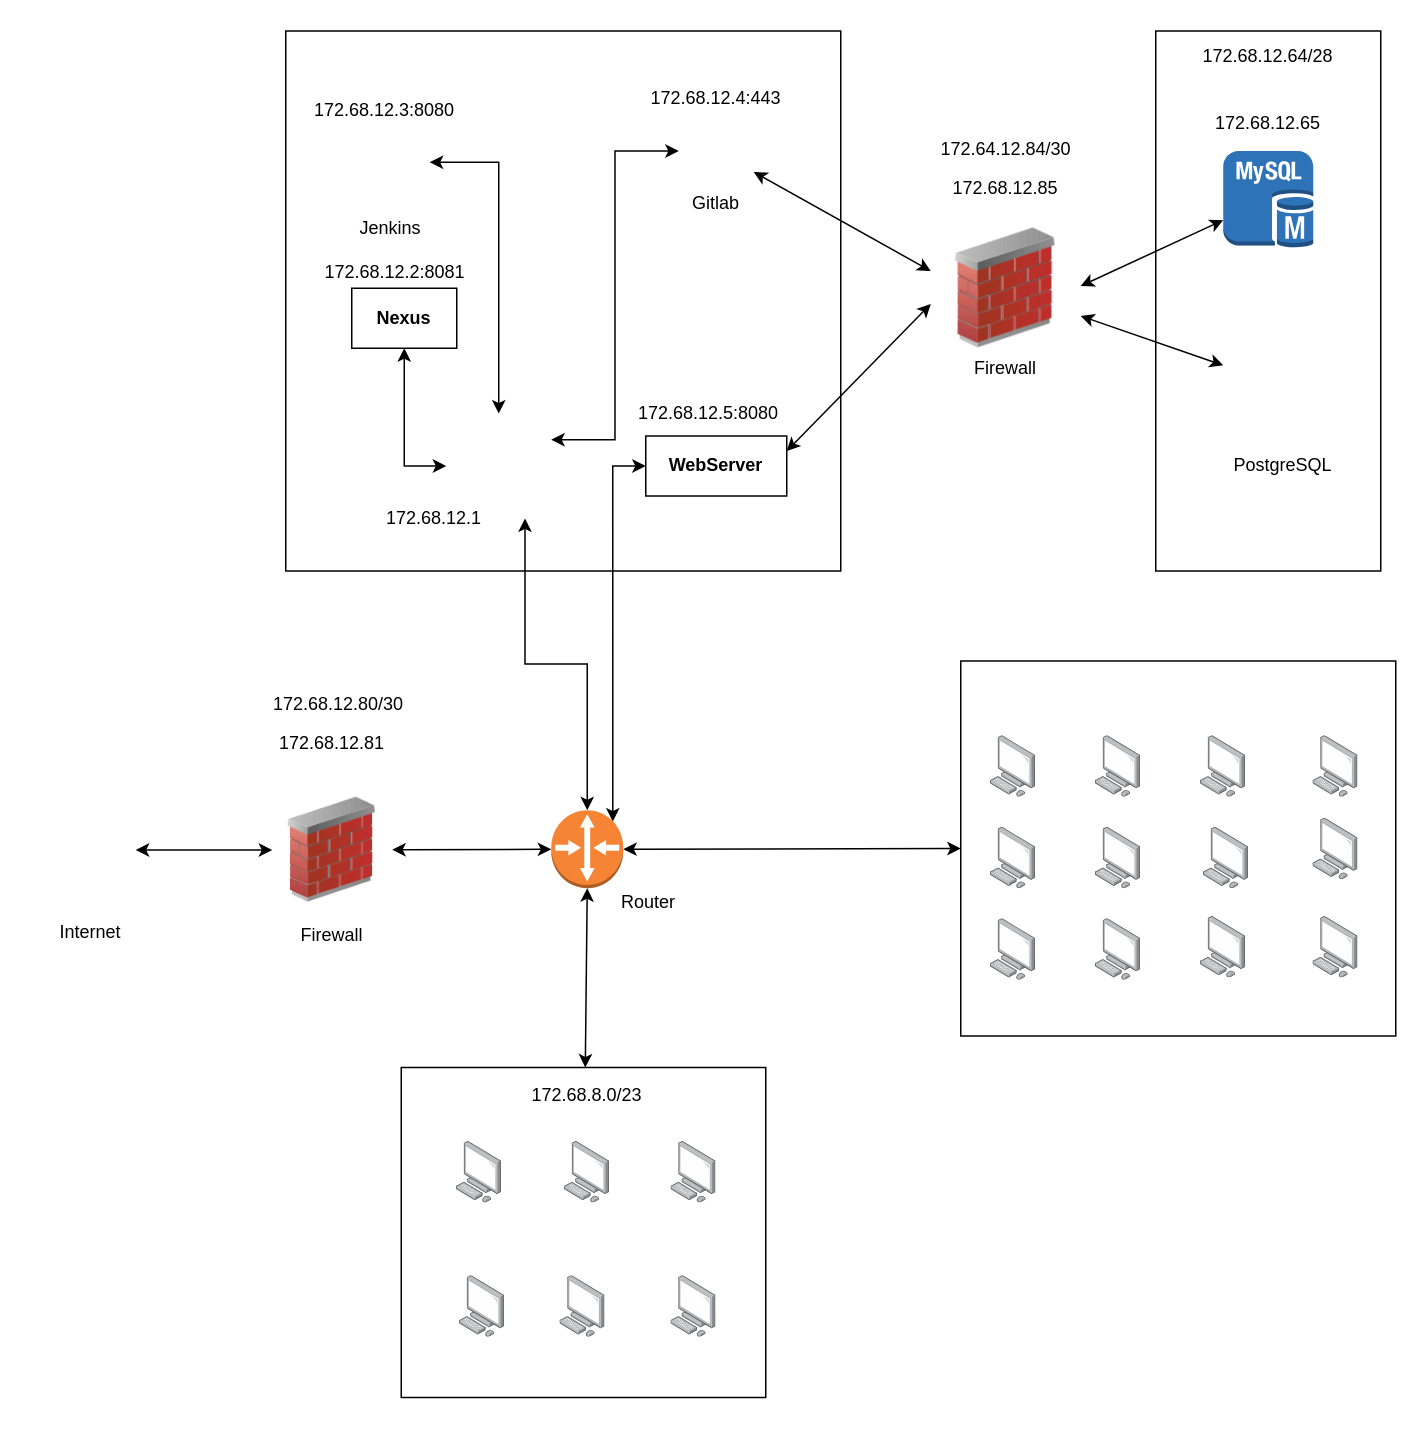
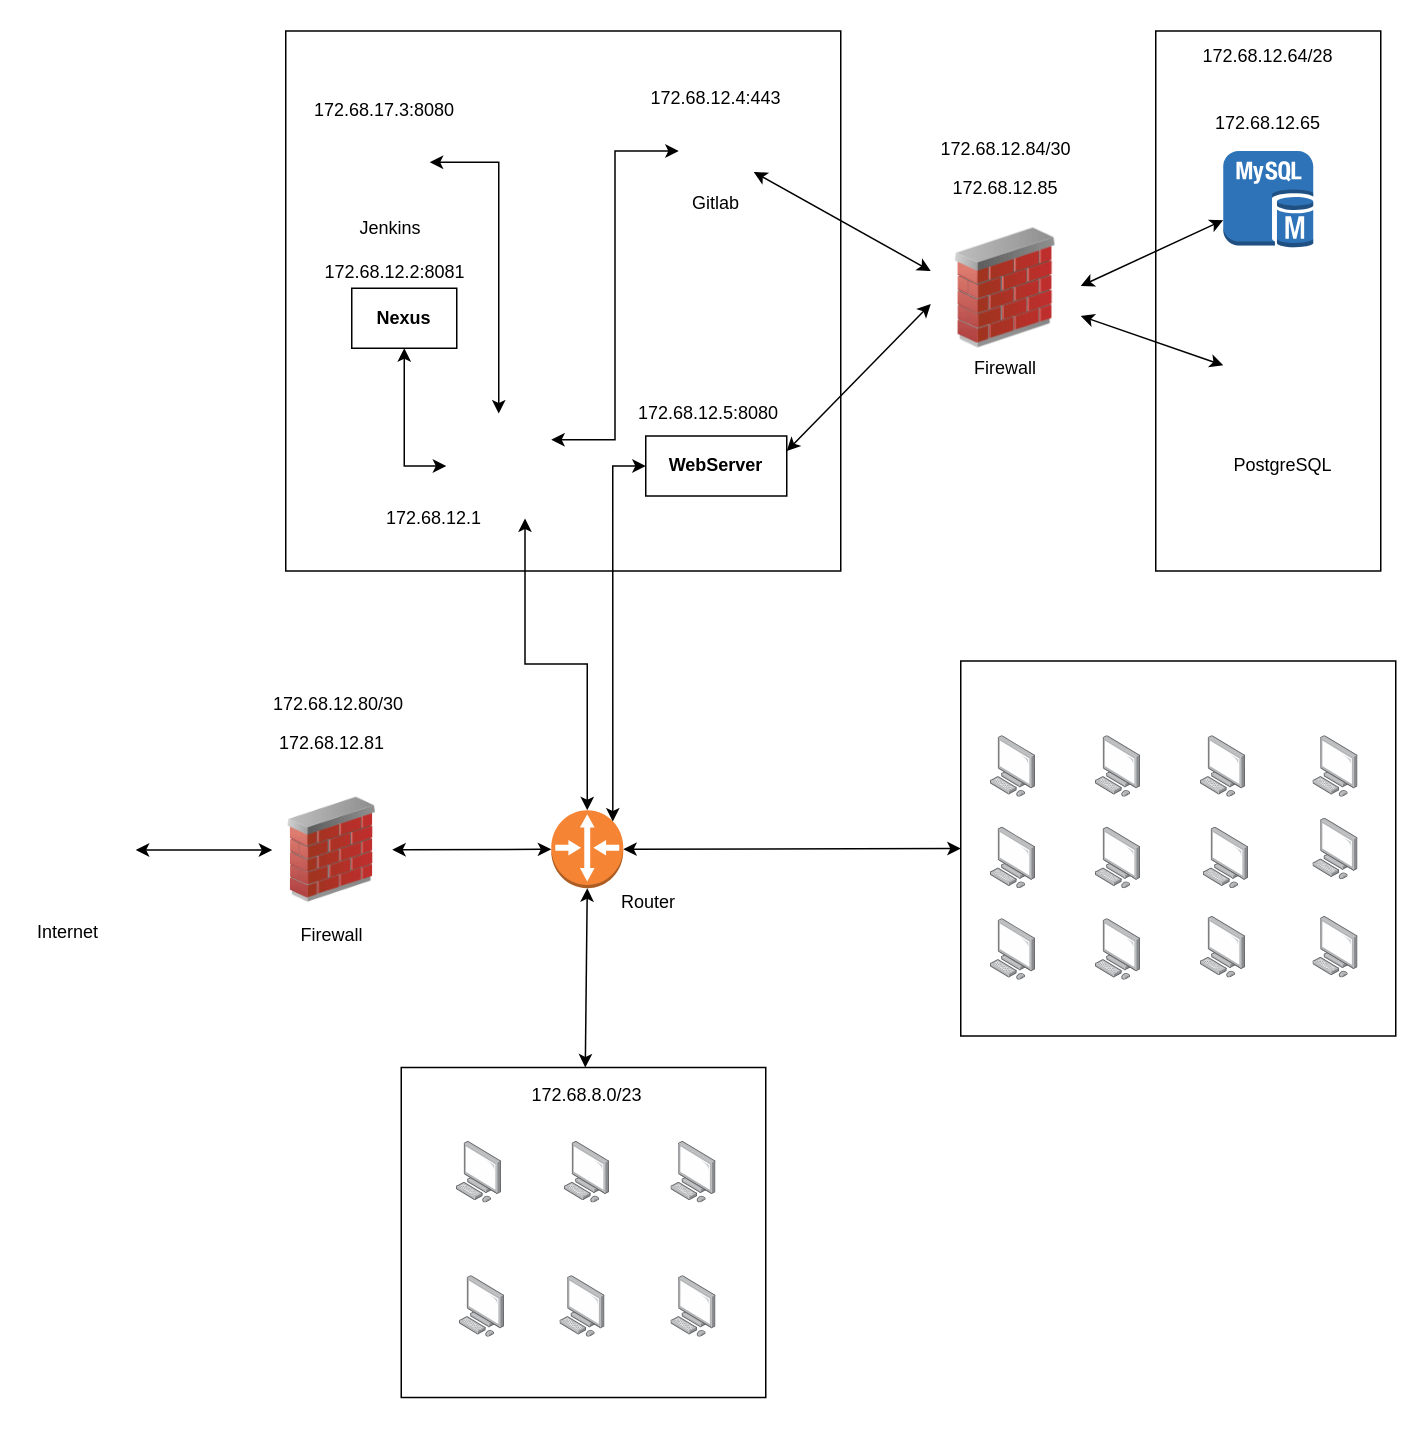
node "172.68.12.3:8080": label "172.68.12.3:8080" -> "172.68.17.3:8080"
node "172.64.12.84/30": label "172.64.12.84/30" -> "172.68.12.84/30"
node "Internet": moved (91, 932) -> (68, 932)
